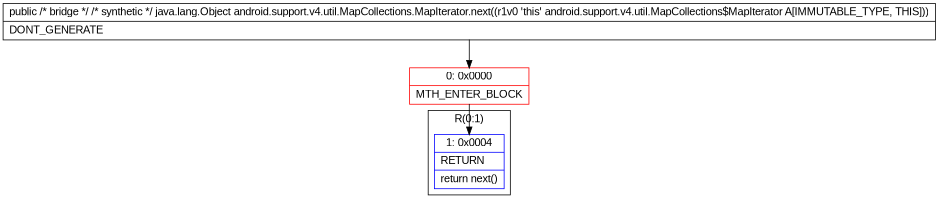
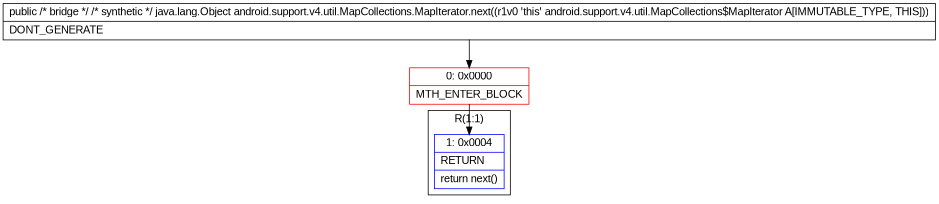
cluster "R(0:1)": label "R(0:1)" -> "R(1:1)"
